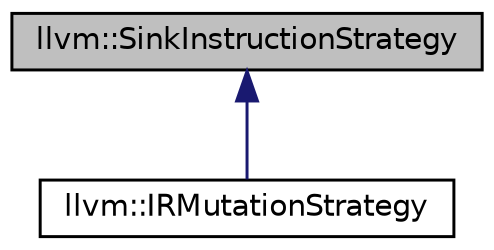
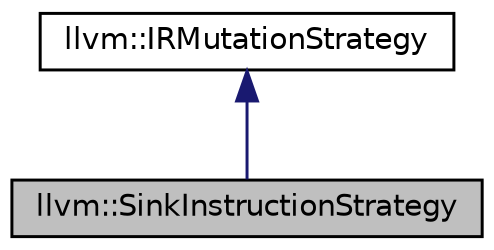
edge "llvm::IRMutationStrategy" -> "llvm::SinkInstructionStrategy": reversed
